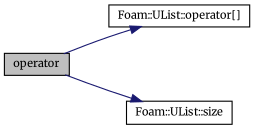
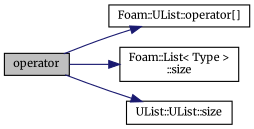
node "Foam::List< Type > ::size": added
node "Foam::UList::size": label "Foam::UList::size" -> "UList::UList::size"
